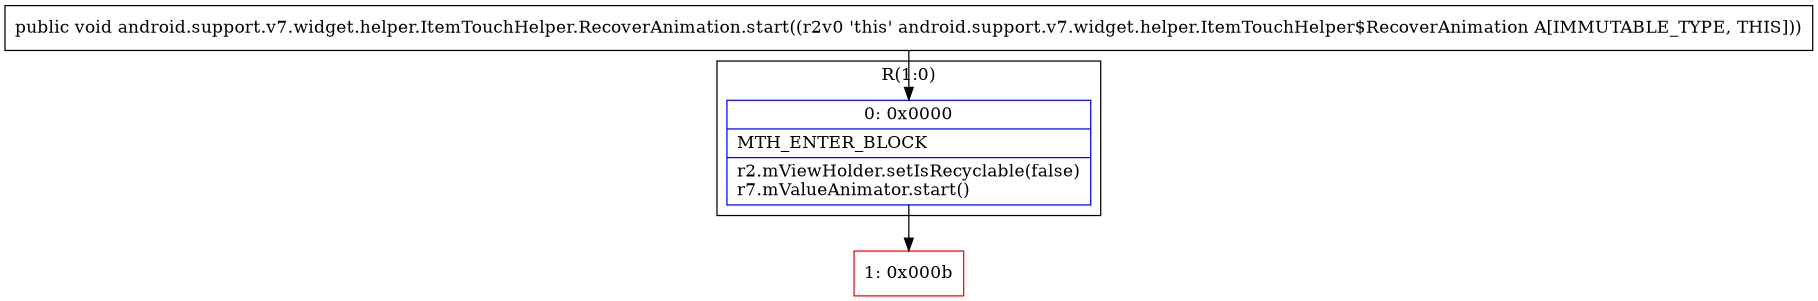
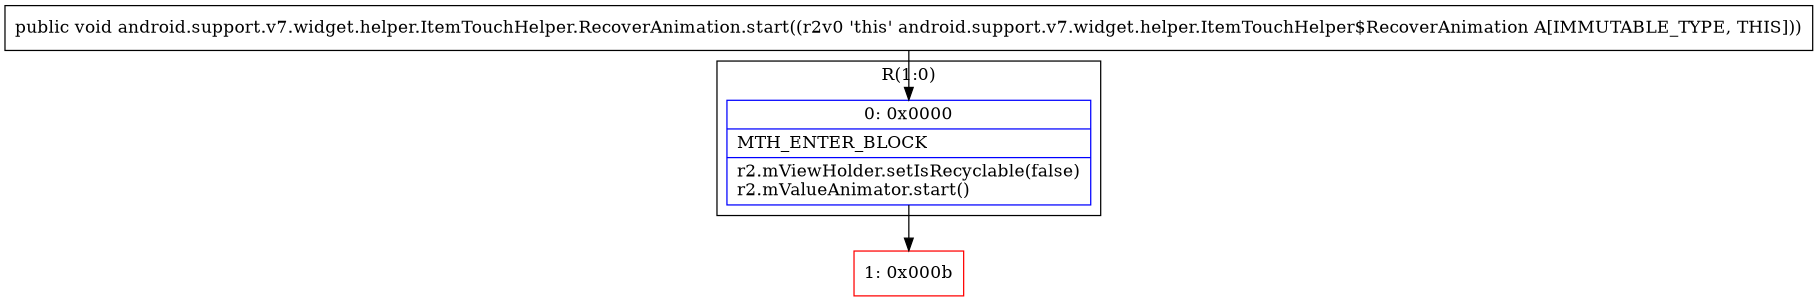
node "0: 0x0000": text "r7.mValueAnimator.start()" -> "r2.mValueAnimator.start()"
